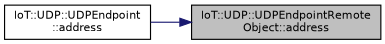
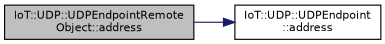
edge "IoT::UDP::UDPEndpoint ::address" -> "IoT::UDP::UDPEndpointRemote Object::address": reversed
